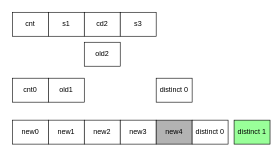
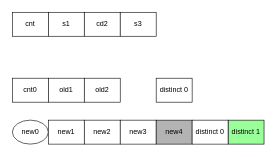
node "old2": moved (102, 54) -> (102, 90)
node "new0": shape rectangle -> ellipse
node "distinct 1": moved (252, 132) -> (246, 132)
